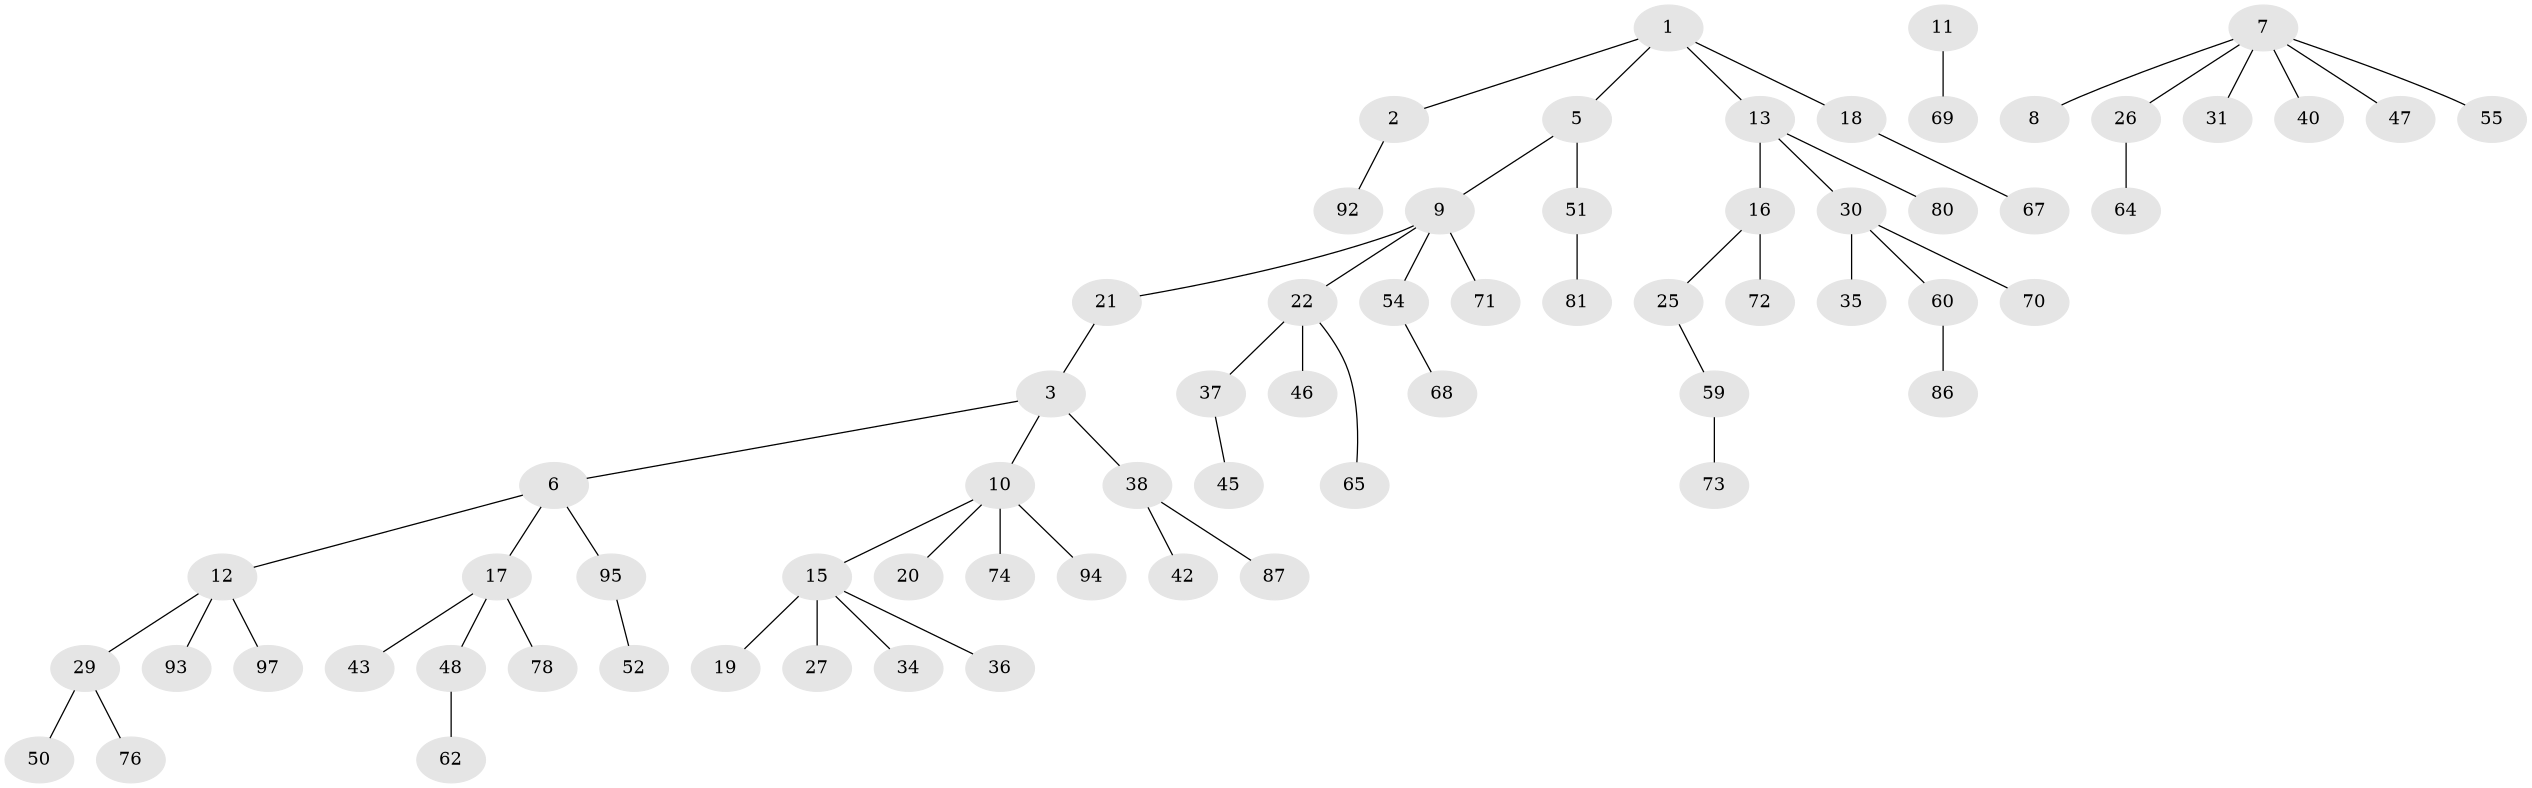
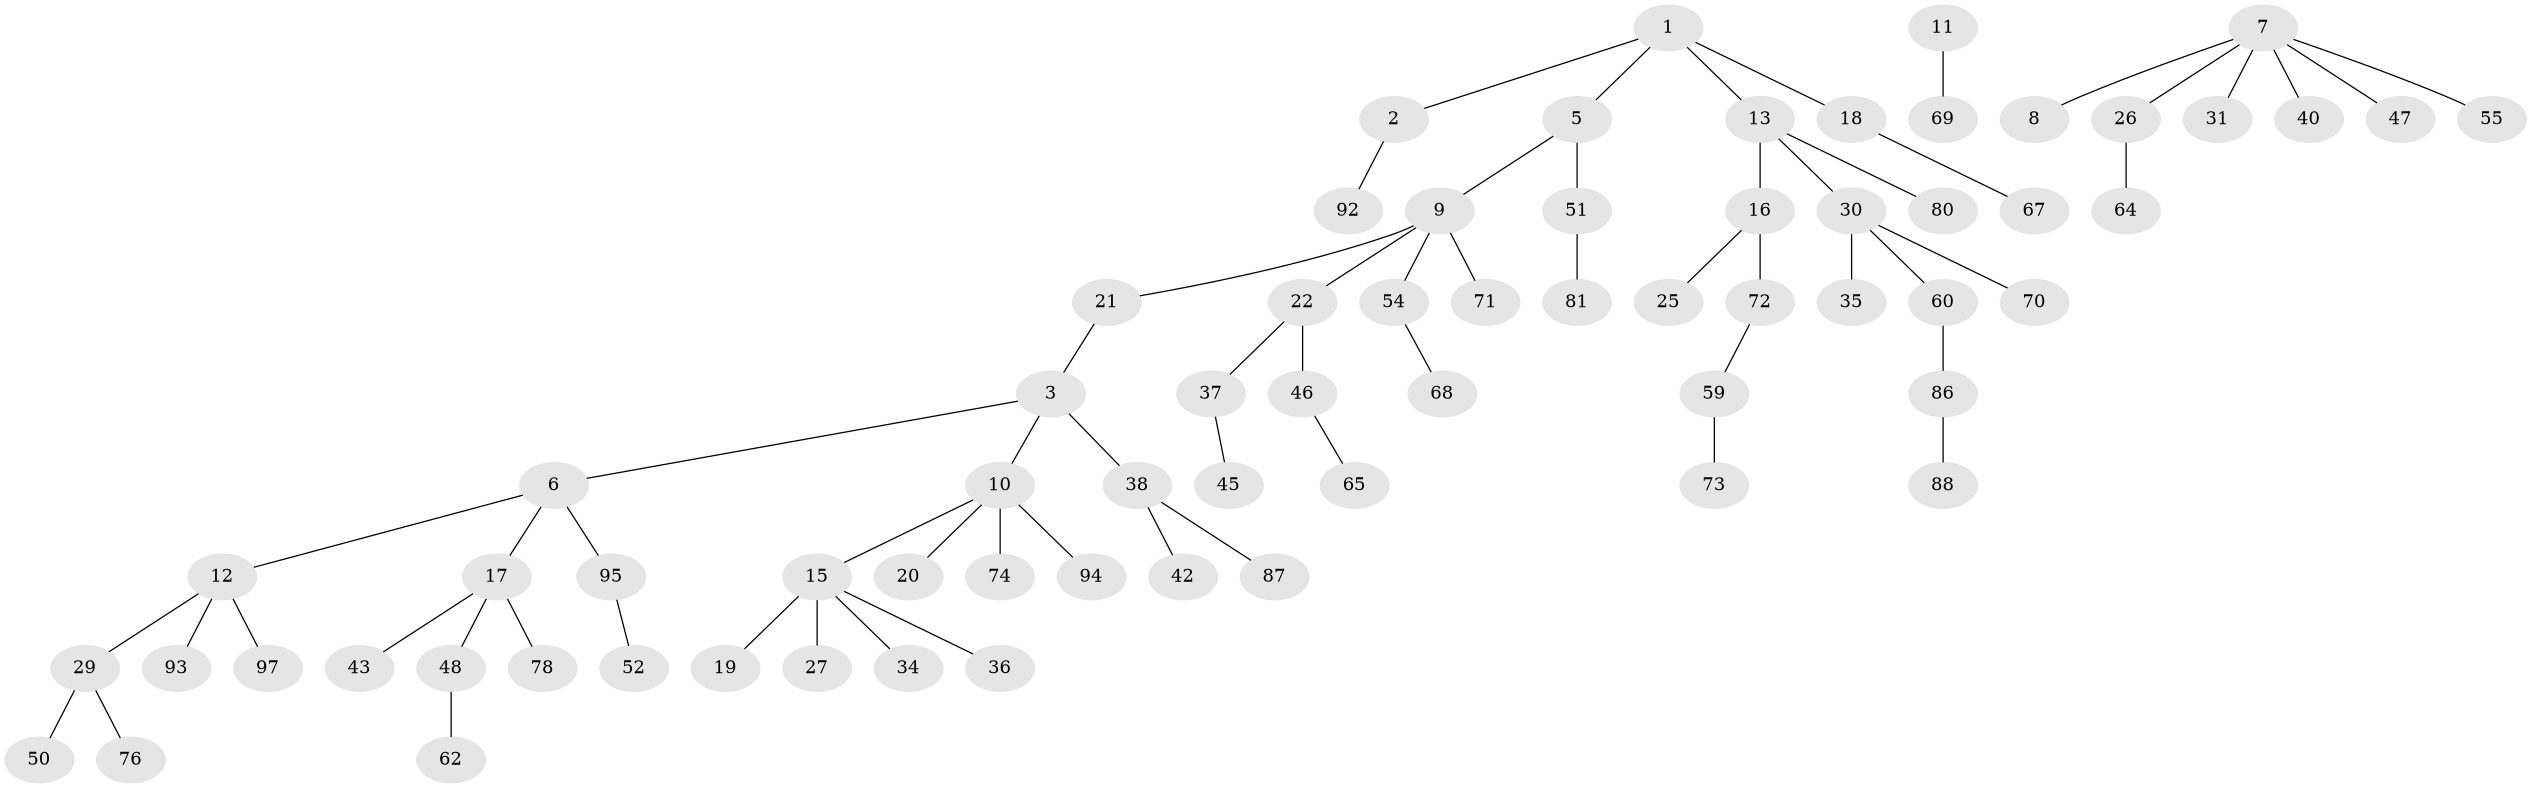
edge "25" -- "59": now "72" -- "59"
edge "22" -- "65": now "46" -- "65"
node "88": added
